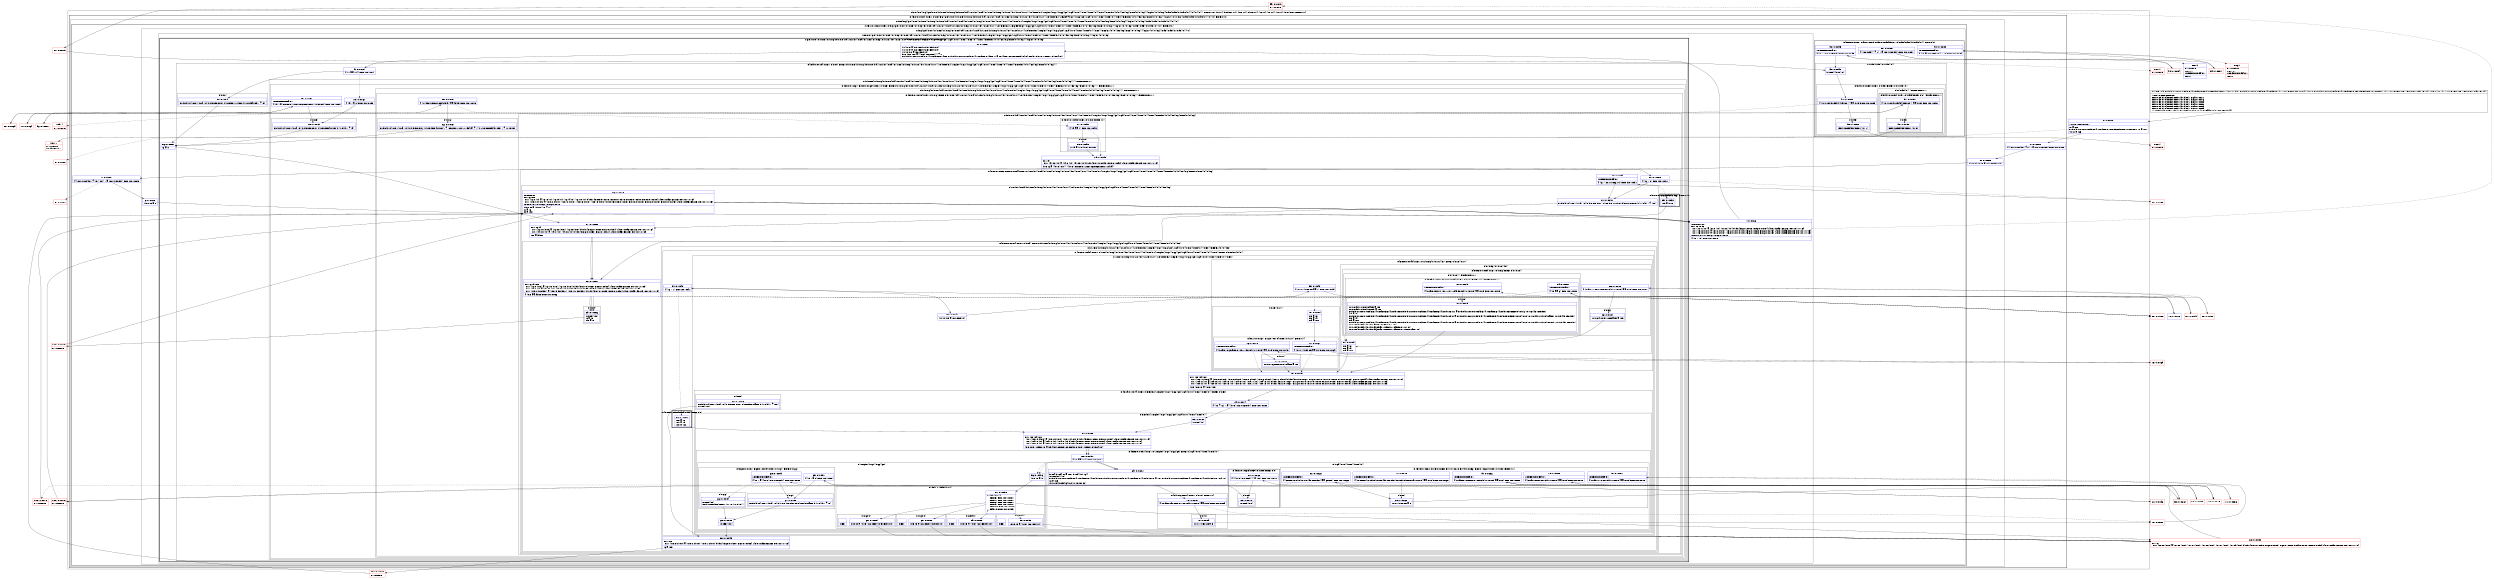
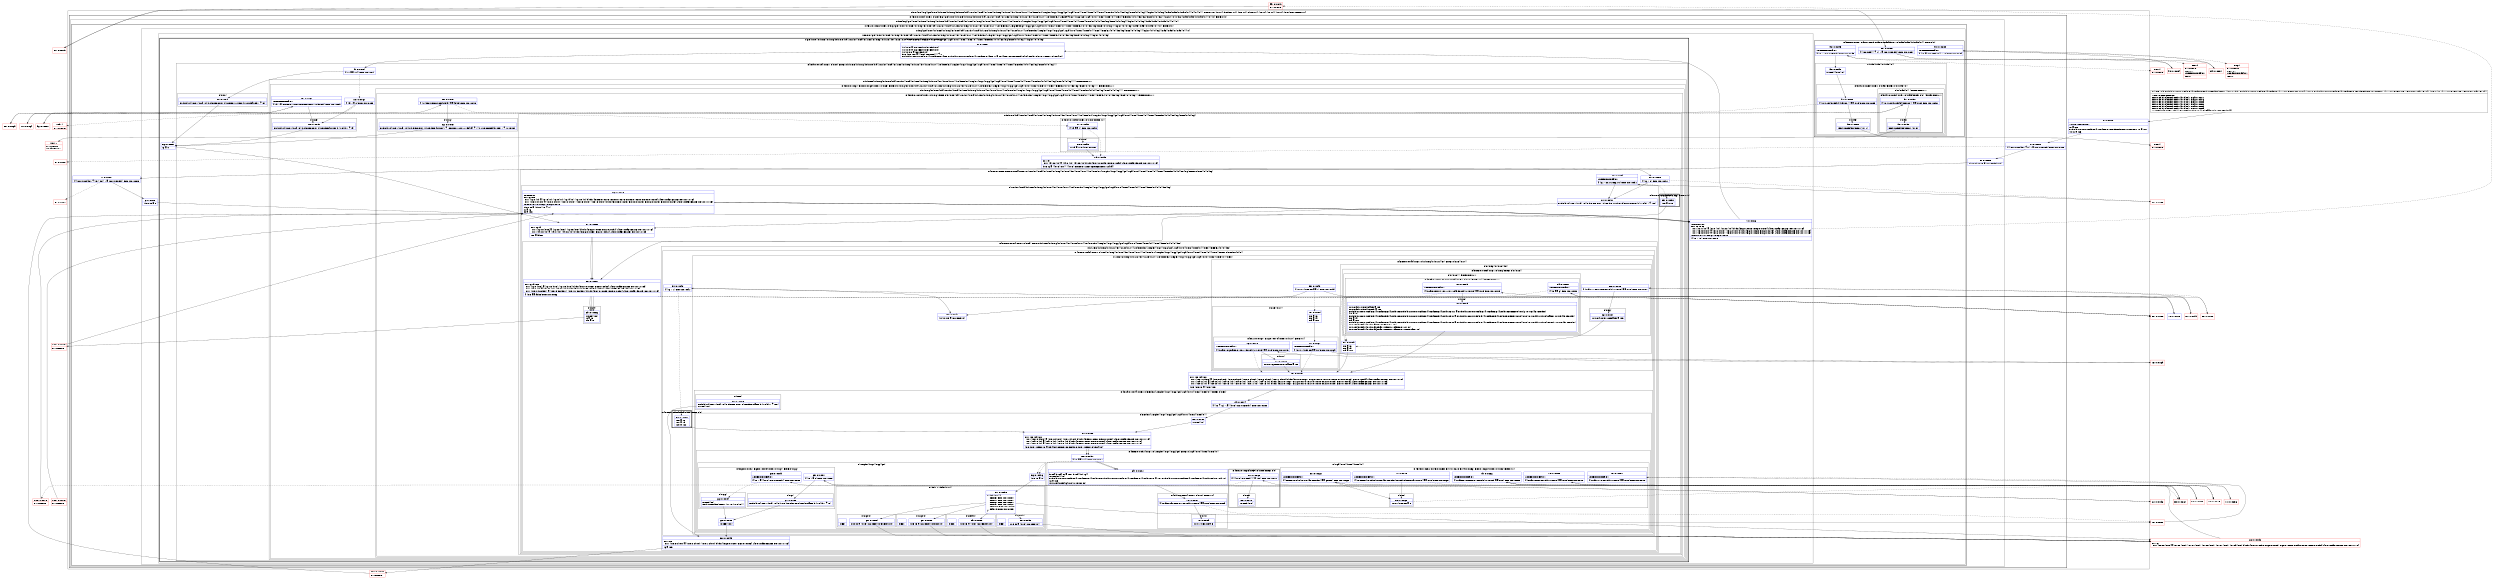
edge "87: 0x027b" -> "93: 0x0295": now "87: 0x027b" -> "88: 0x0285"
node "105: ?": color blue -> red
edge "0: 0x0000" -> "2: 0x0012": now "1: 0x0010" -> "2: 0x0012"
edge "32: 0x00f4" -> "33: 0x00fb": reversed
edge "85: 0x0270" -> "100: 0x0273": removed
edge "81: 0x0261" -> "100: 0x0273": now "81: 0x0261" -> "83: 0x0267"
edge "65: 0x01dd" -> "67: 0x01ea": removed
edge "82: 0x0263" -> "83: 0x0267": style solid -> dashed
node "58: 0x01bc": text "name r3 = (long) r22.readInt()" -> "long r3 = (long) r22.readInt()"
